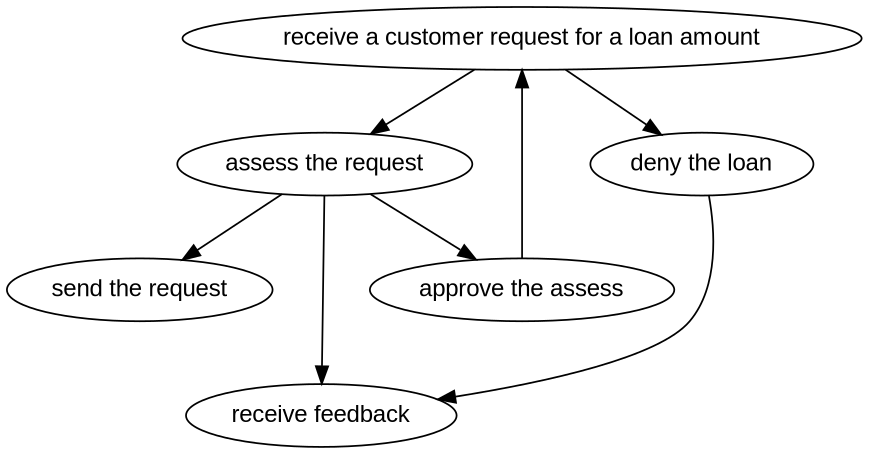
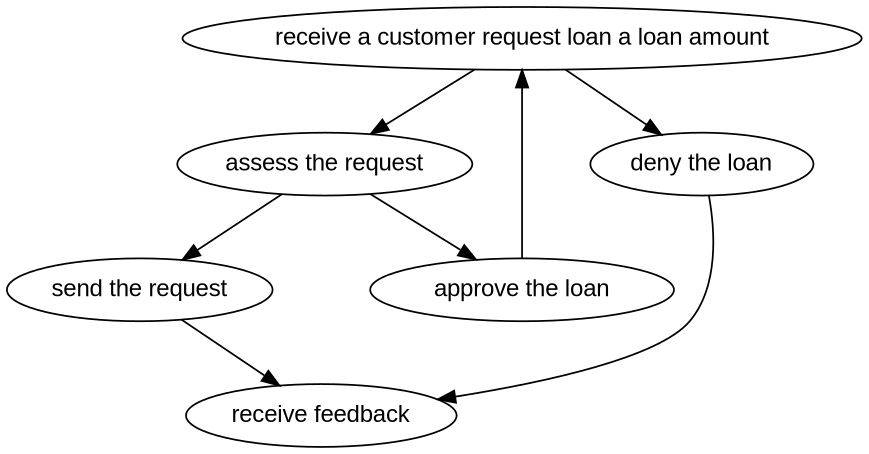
node "receive a customer request for a loan amount": label "receive a customer request for a loan amount" -> "receive a customer request loan a loan amount"
edge "assess the request" -> "receive feedback": now "send the request" -> "receive feedback"
node "approve the assess": label "approve the assess" -> "approve the loan"
